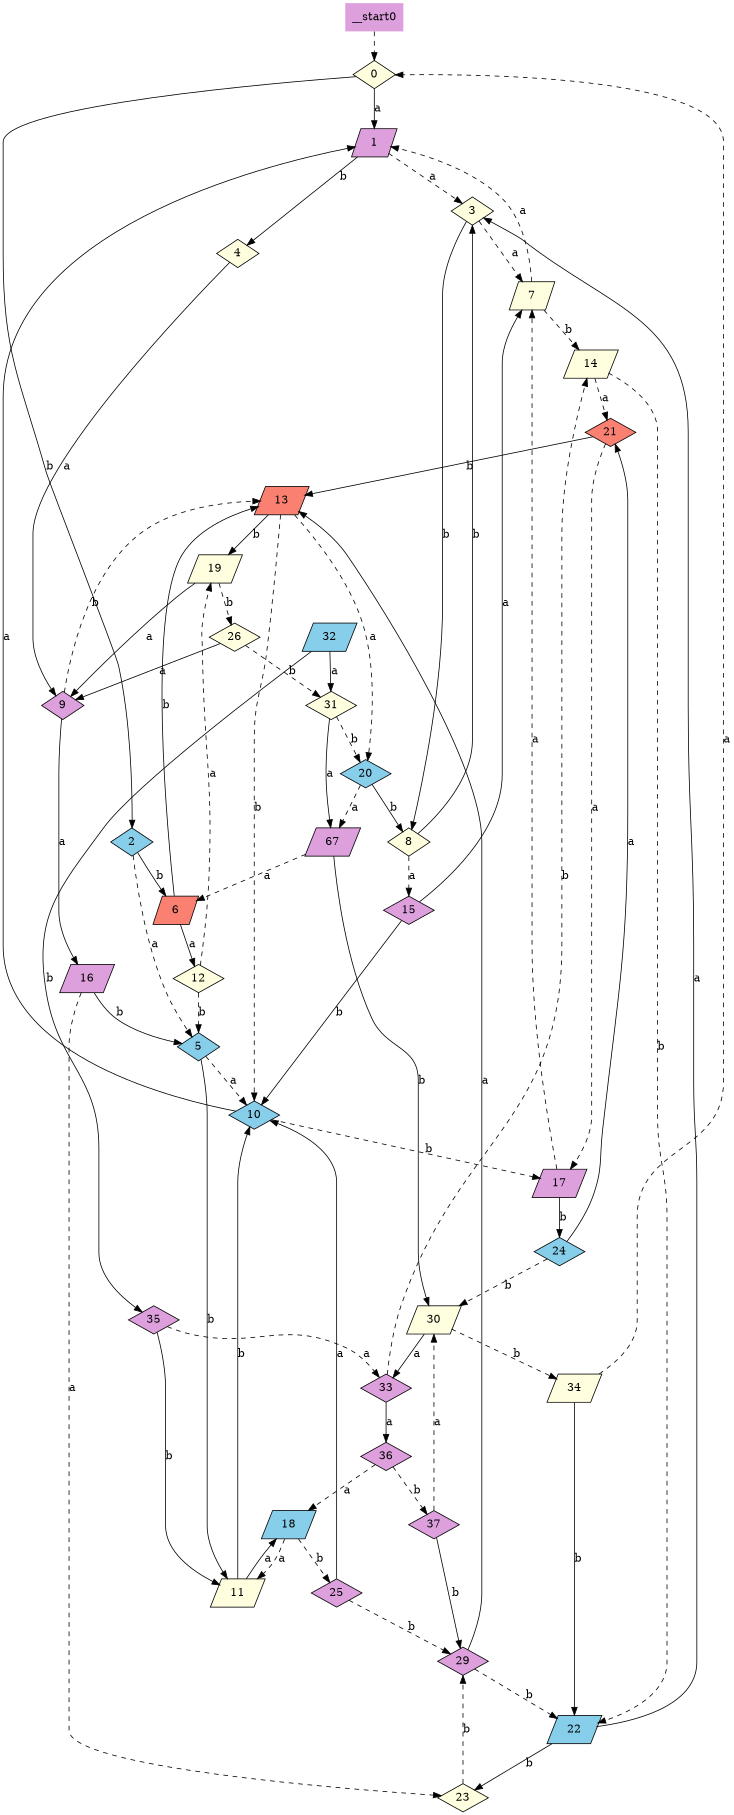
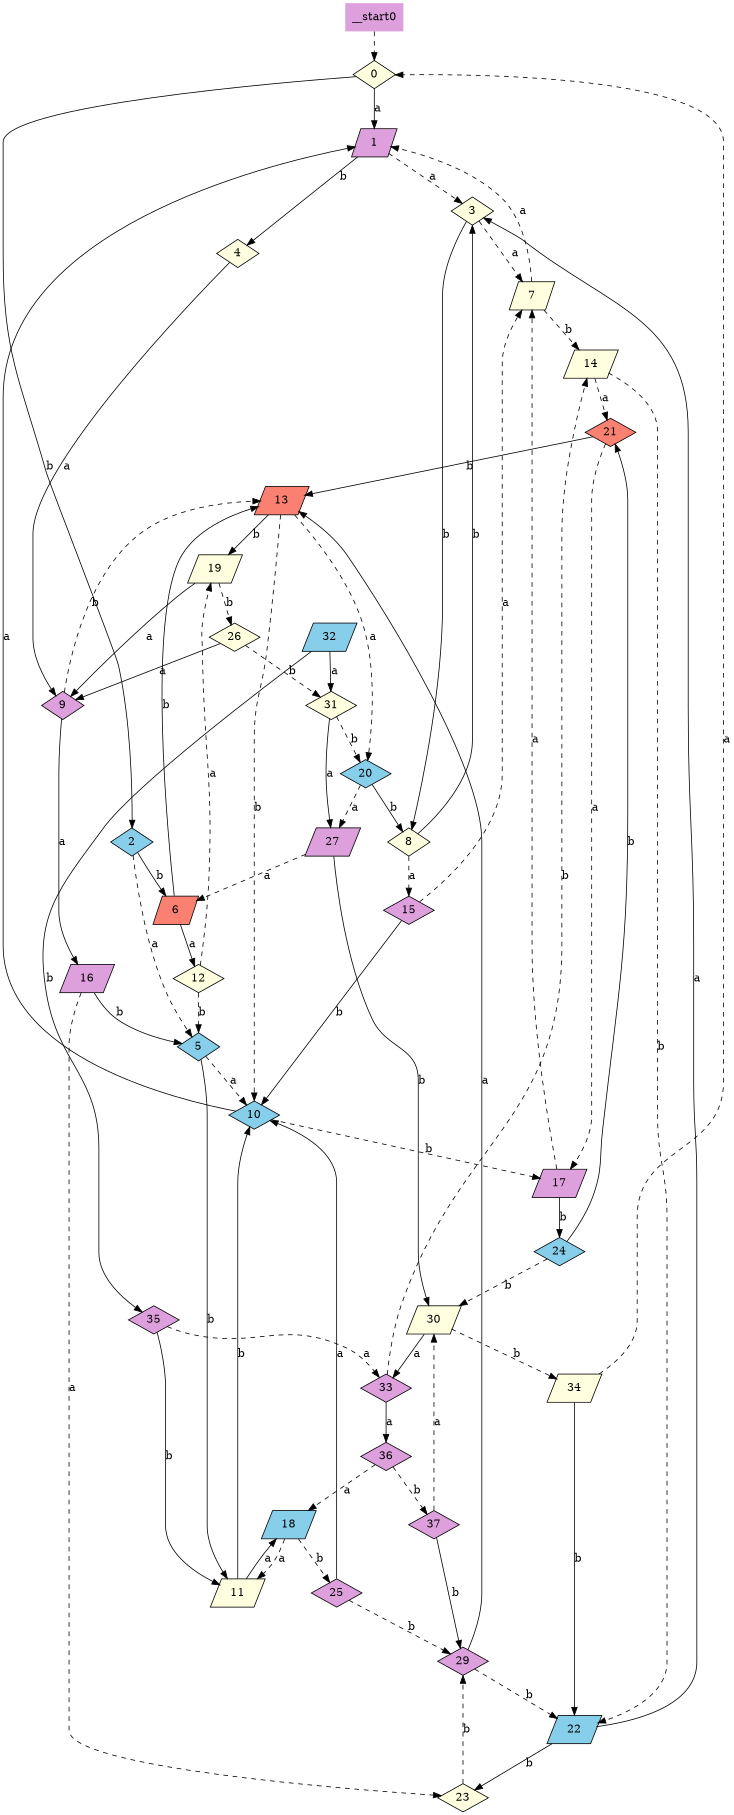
edge "15" -> "7": style solid -> dashed
node "67": label "67" -> "27"
edge "24" -> "21": label "a" -> "b"
